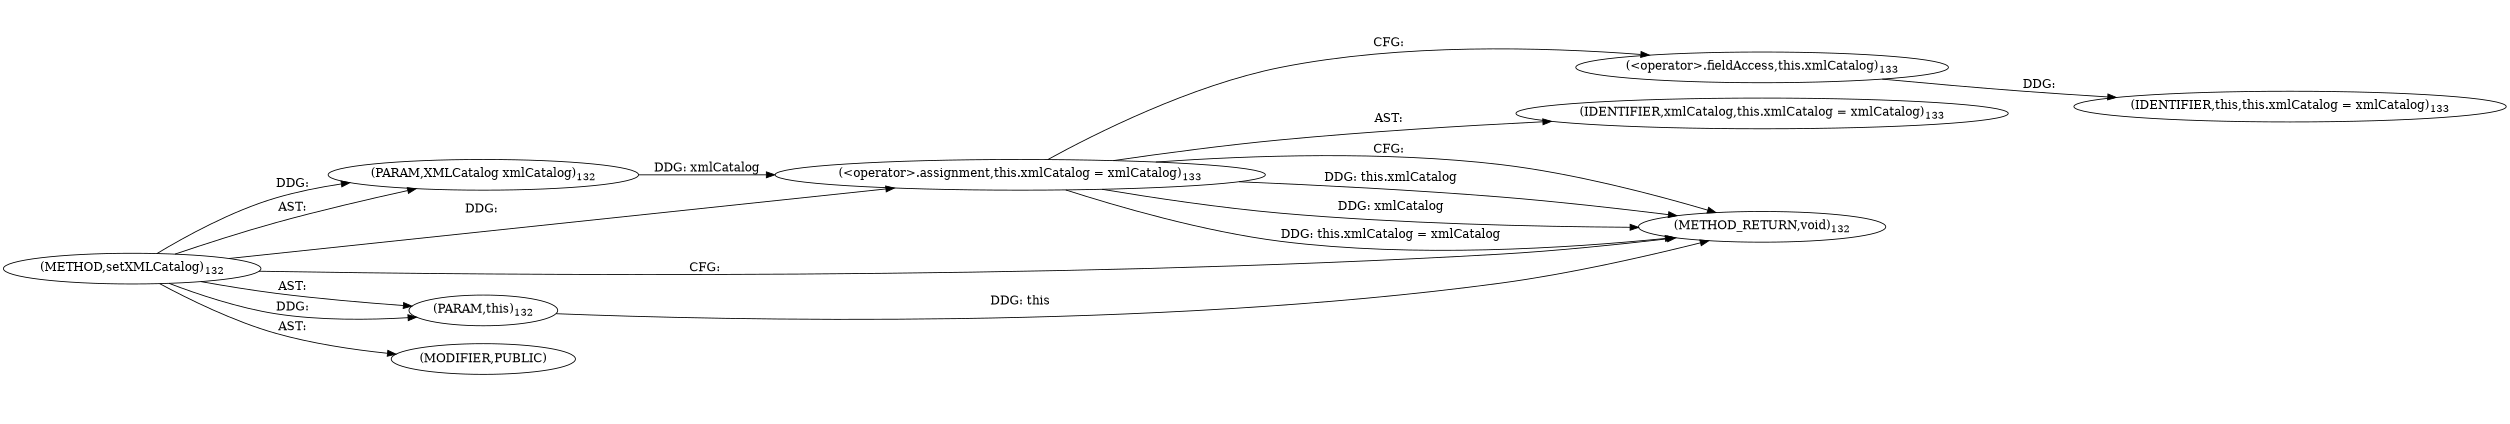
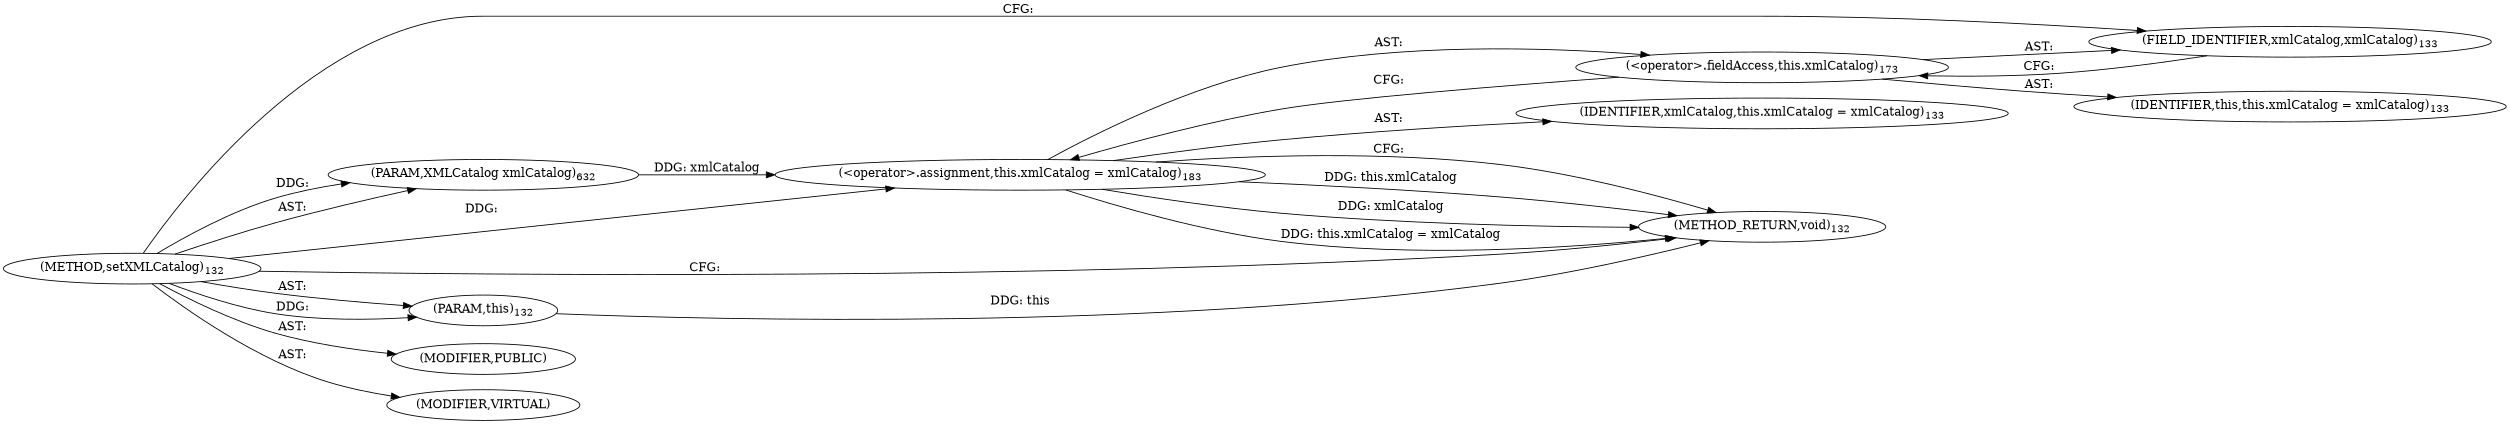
node "(FIELD_IDENTIFIER,xmlCatalog,xmlCatalog)": added
edge "(<operator>.assignment,this.xmlCatalog = xmlCatalog)" -> "(<operator>.fieldAccess,this.xmlCatalog)": label "CFG: " -> "AST: "
node "(<operator>.fieldAccess,this.xmlCatalog)": text "133" -> "173"
edge "(<operator>.fieldAccess,this.xmlCatalog)" -> "(IDENTIFIER,this,this.xmlCatalog = xmlCatalog)": label "DDG: " -> "AST: "
edge "(<operator>.fieldAccess,this.xmlCatalog)" -> "(<operator>.assignment,this.xmlCatalog = xmlCatalog)": added, label "CFG:"
node "(PARAM,XMLCatalog xmlCatalog)": text "132" -> "632"
node "(<operator>.assignment,this.xmlCatalog = xmlCatalog)": text "133" -> "183"
node "(MODIFIER,VIRTUAL)": added
